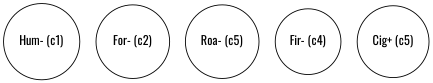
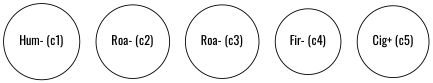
node "For- (c2)": label "For- (c2)" -> "Roa- (c2)"
node "Roa- (c5)": label "Roa- (c5)" -> "Roa- (c3)"
